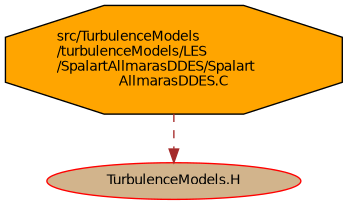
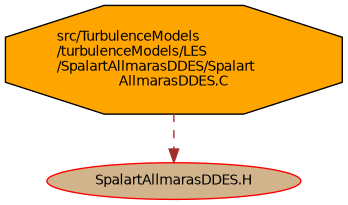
node "TurbulenceModels.H": label "TurbulenceModels.H" -> "SpalartAllmarasDDES.H"
